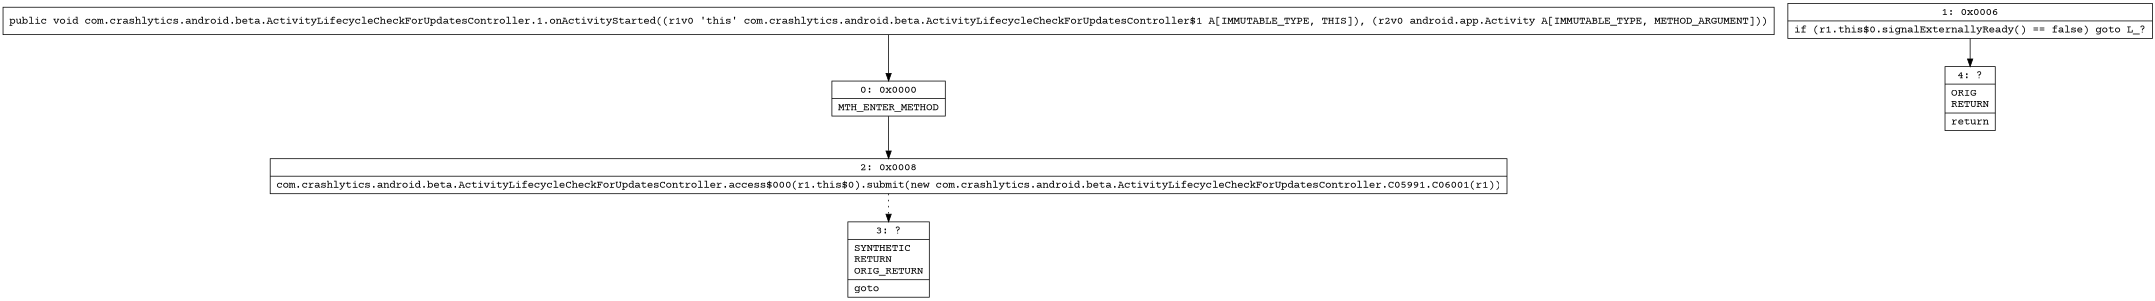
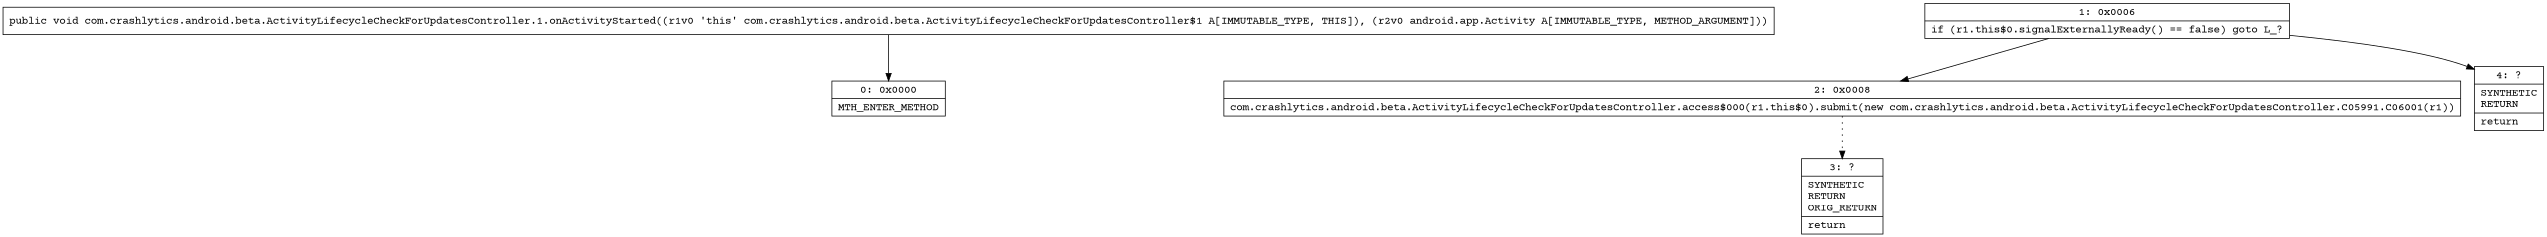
node "4: ?": text "ORIG" -> "SYNTHETIC"
edge "0: 0x0000" -> "2: 0x0008": now "1: 0x0006" -> "2: 0x0008"
node "3: ?": text "goto" -> "return"
